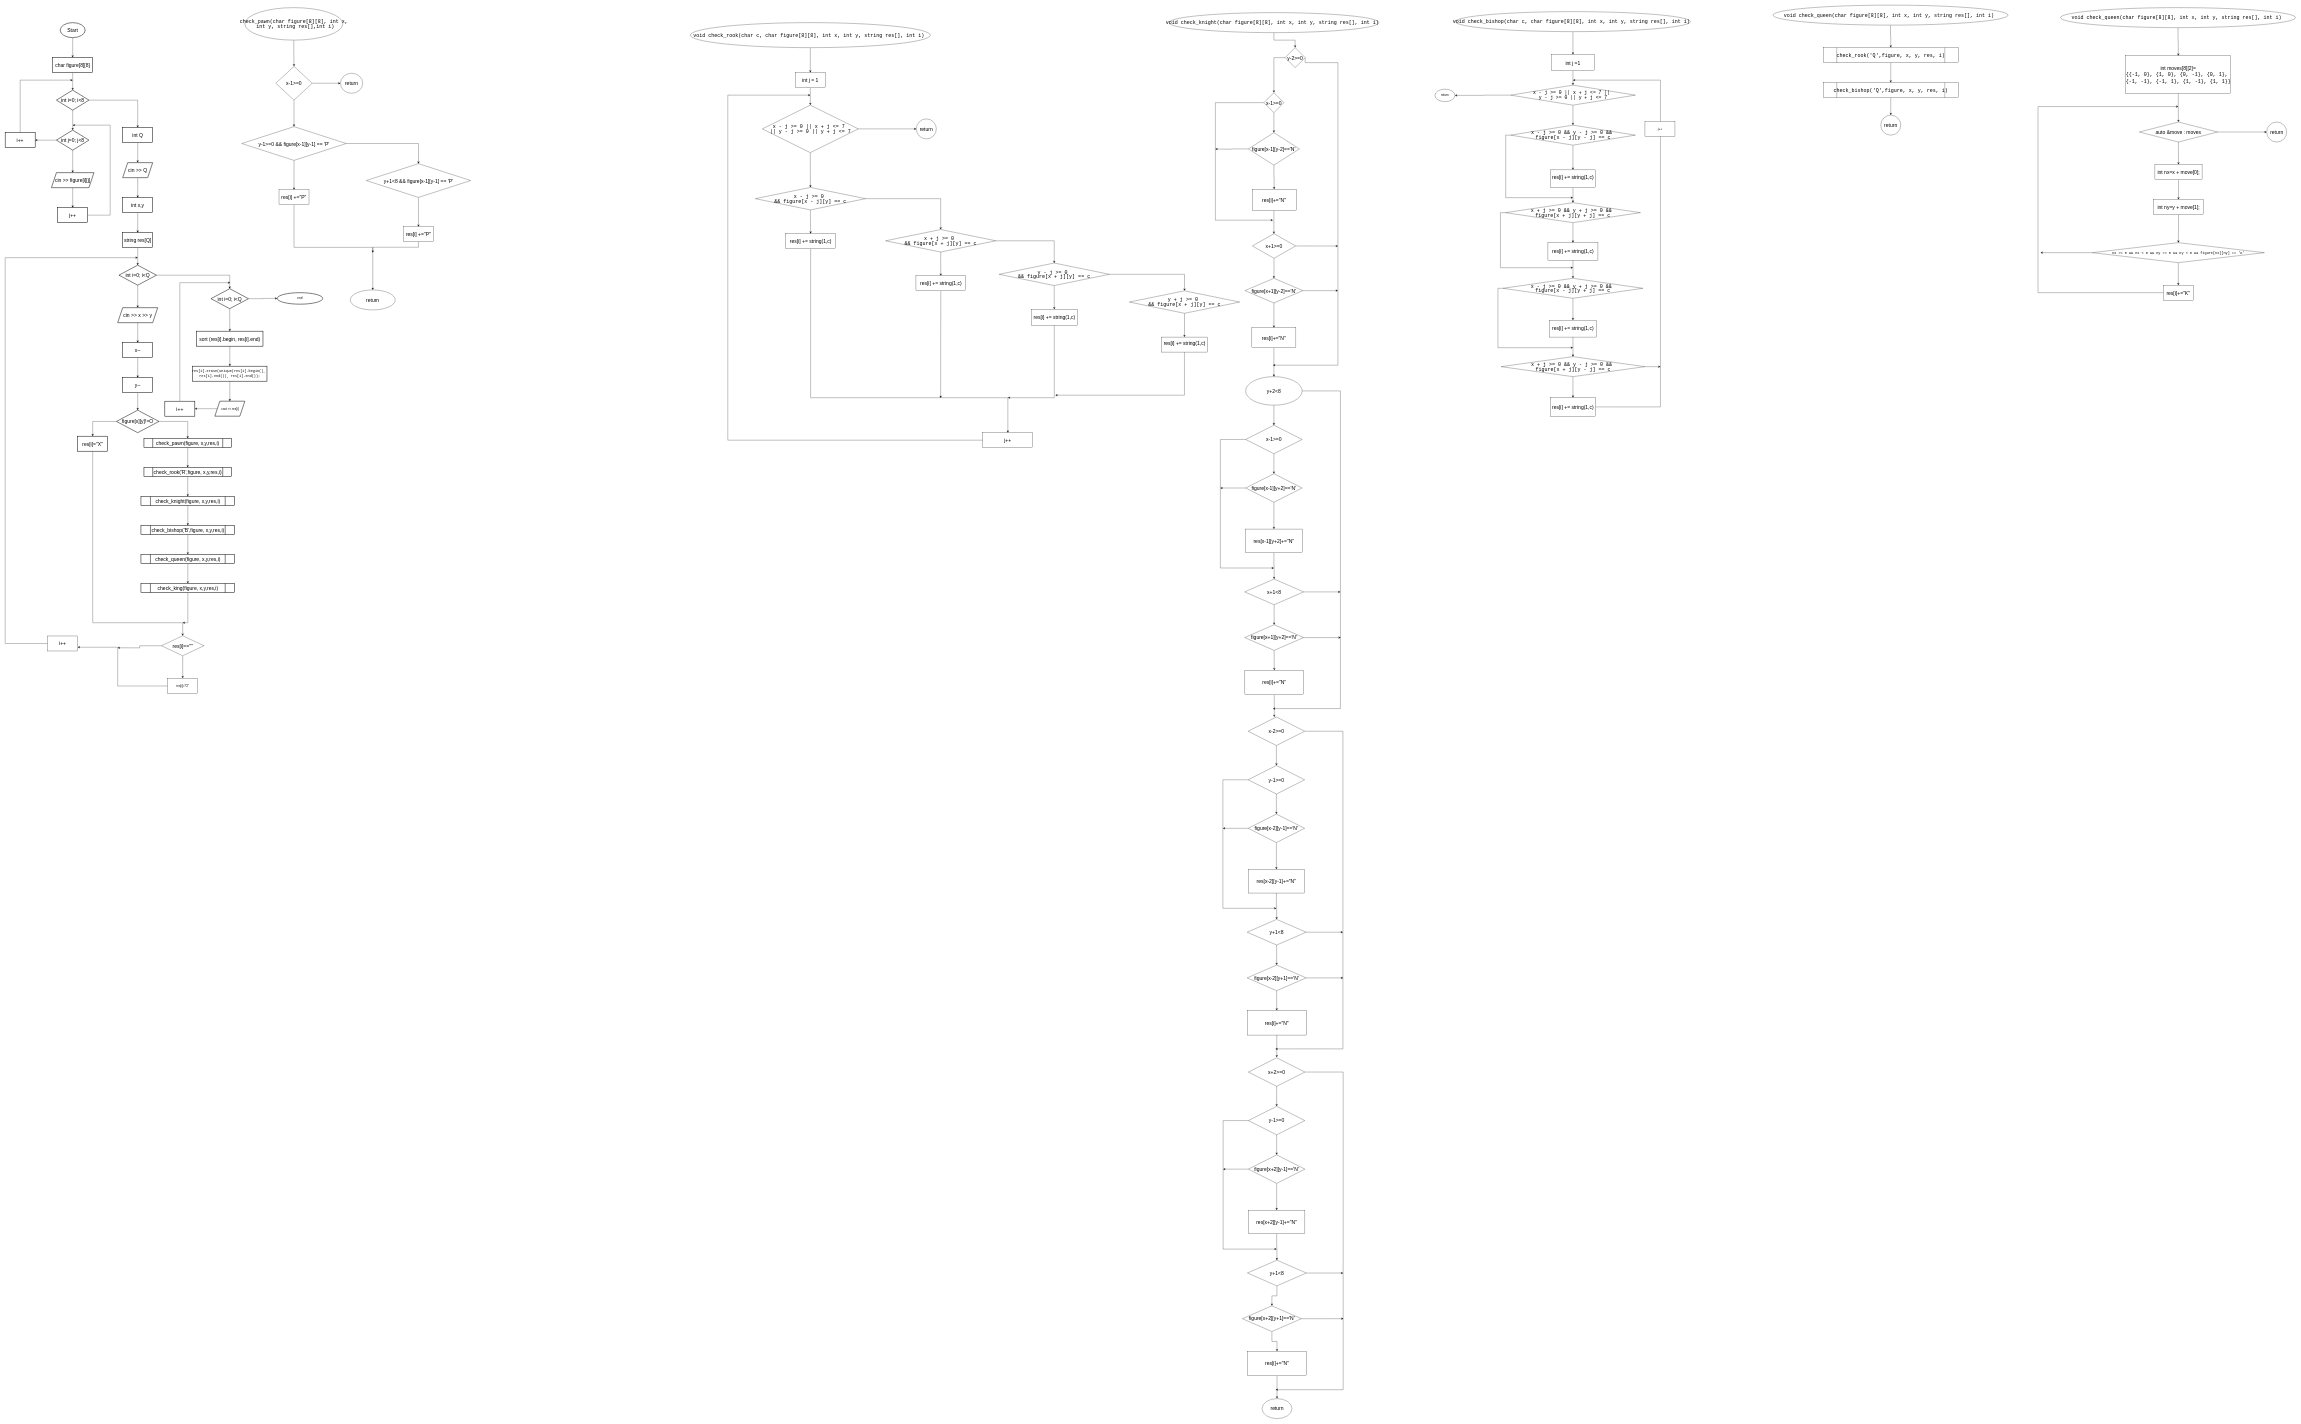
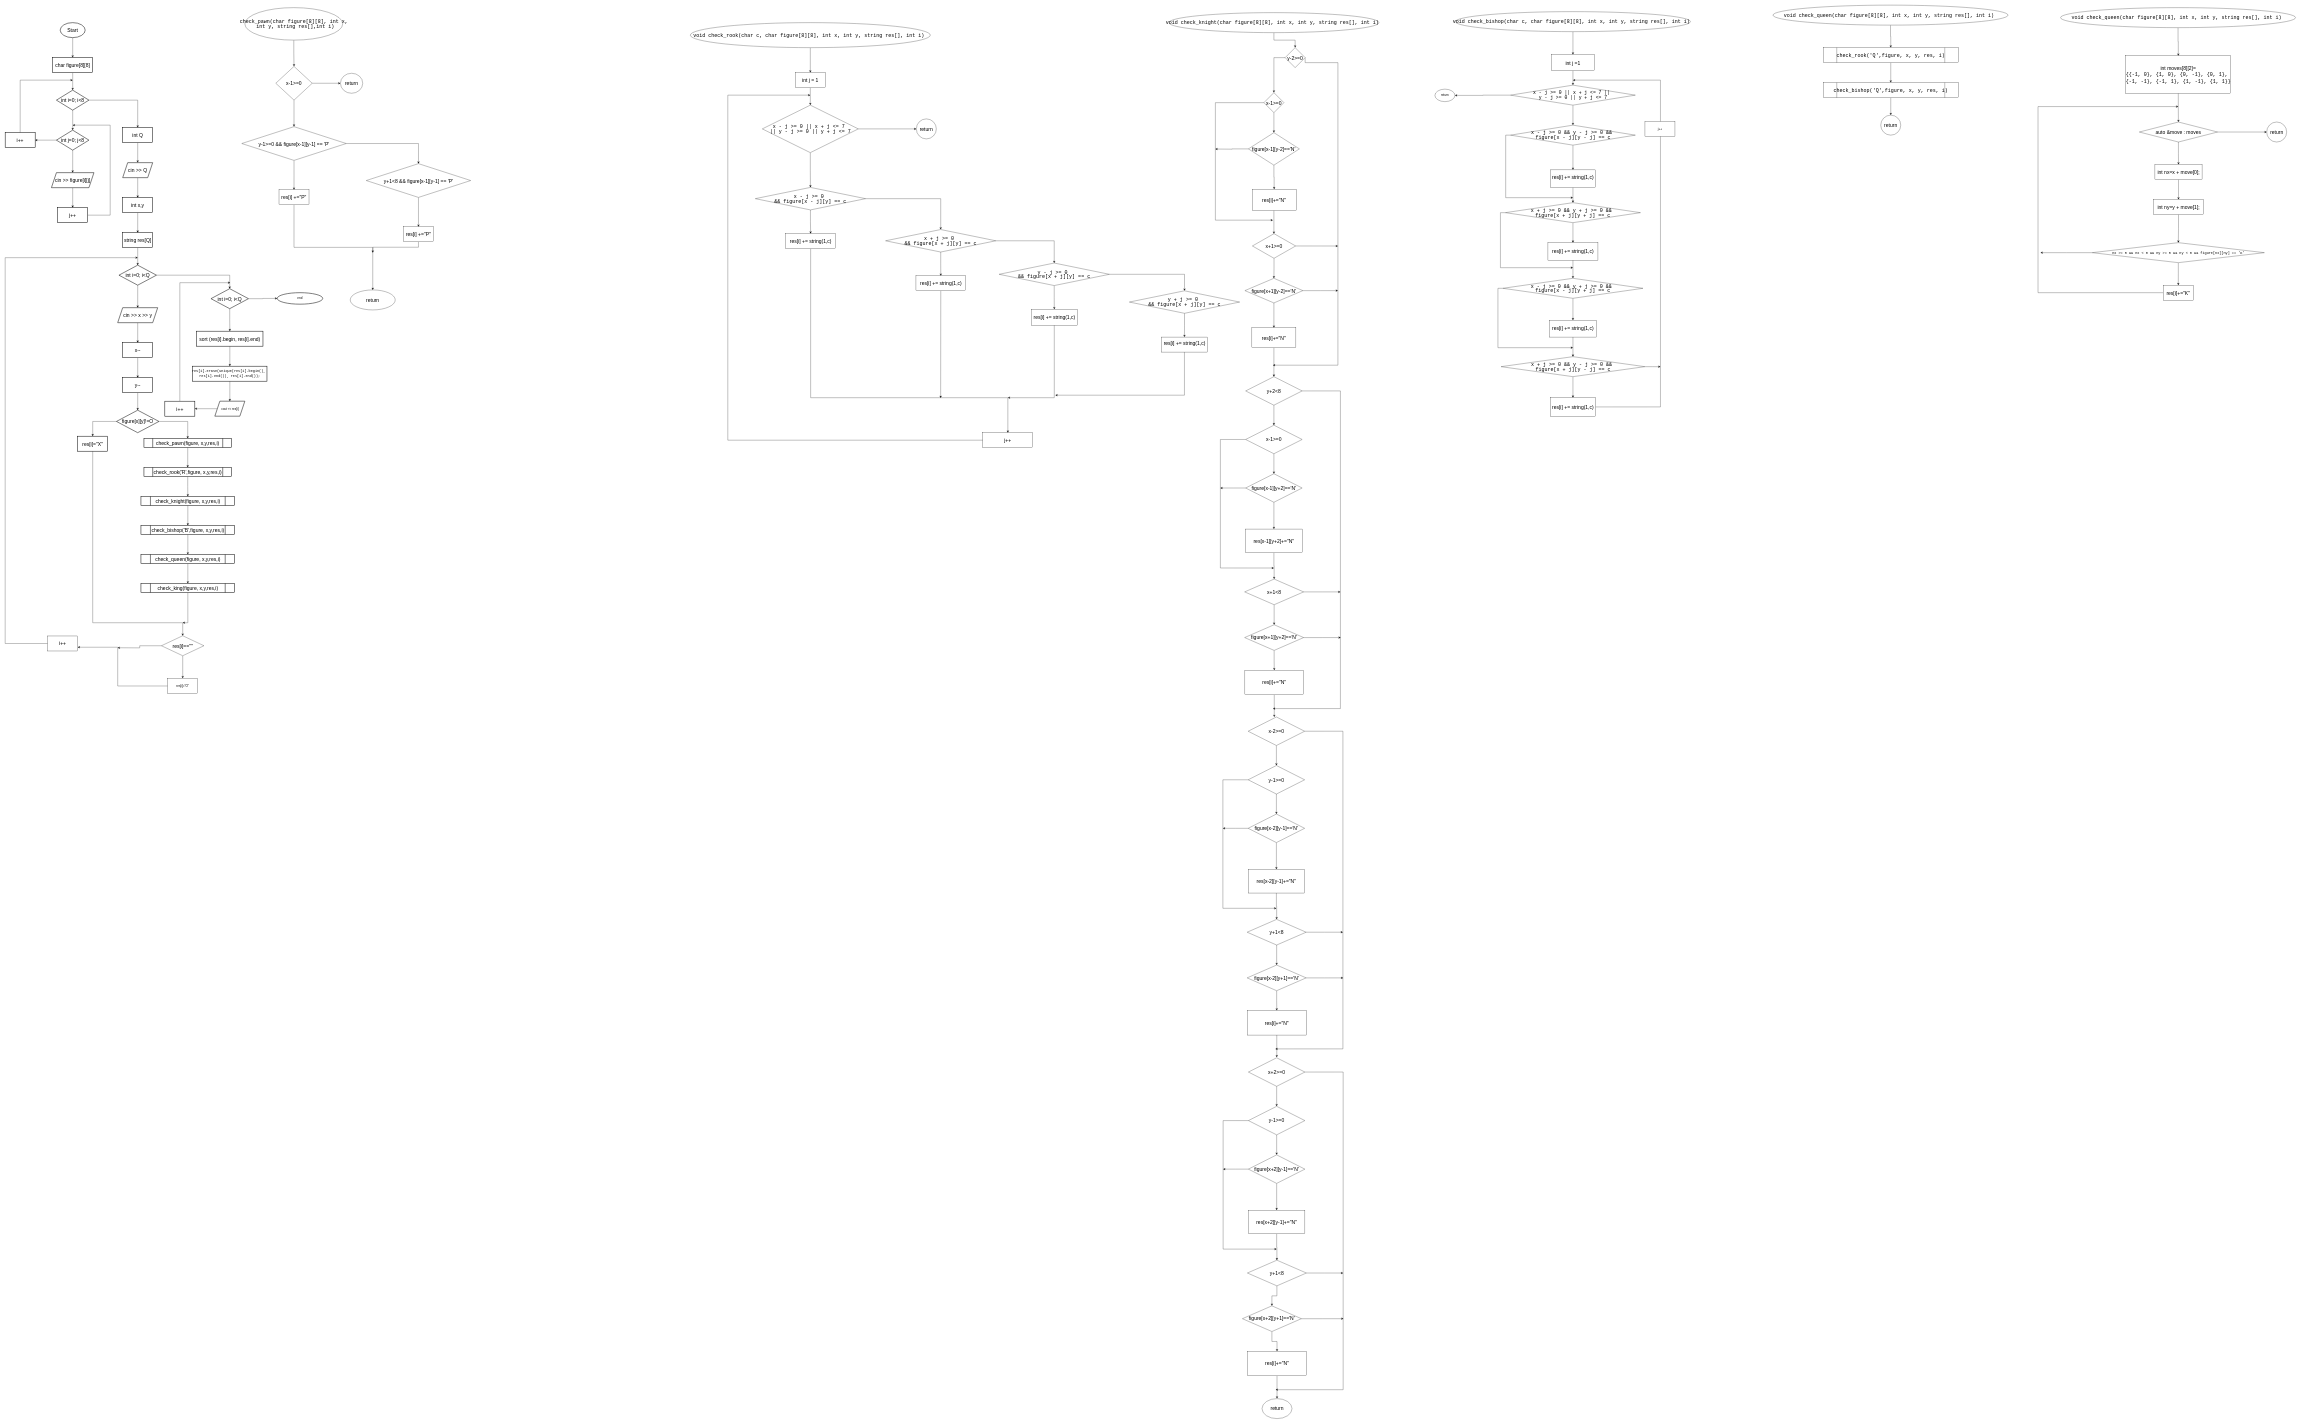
node "y+2<8": shape ellipse -> diamond
